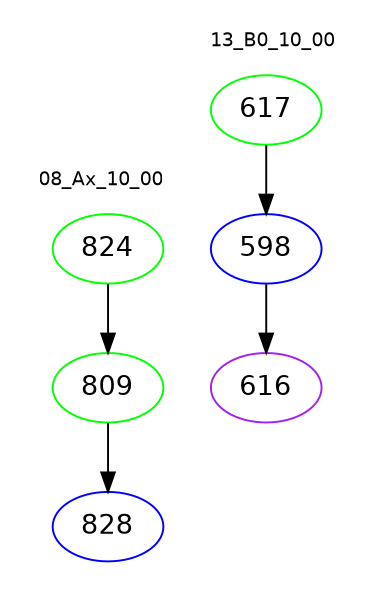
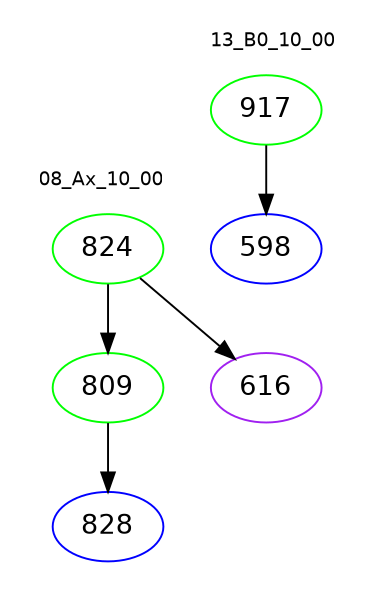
node "617": label "617" -> "917"
edge "598" -> "616": now "824" -> "616"
